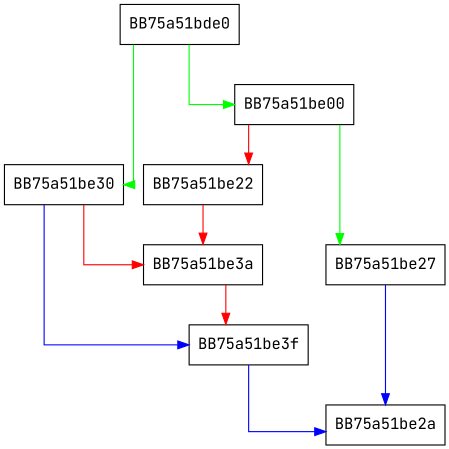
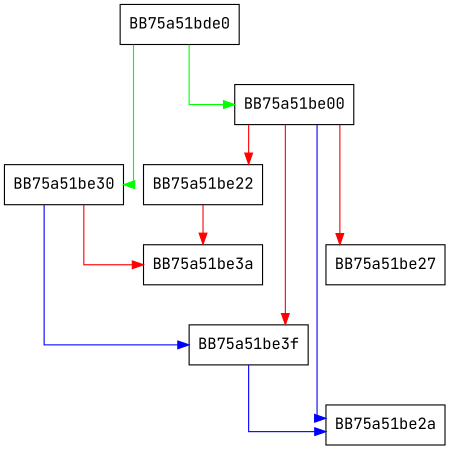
edge "BB75a51be00" -> "BB75a51be27": color green -> red
edge "BB75a51be3a" -> "BB75a51be3f": now "BB75a51be00" -> "BB75a51be3f"
edge "BB75a51be27" -> "BB75a51be2a": now "BB75a51be00" -> "BB75a51be2a"
